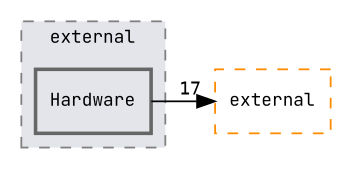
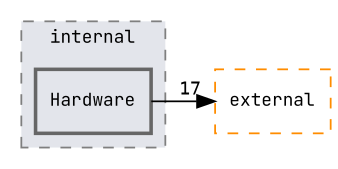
cluster "external": label "external" -> "internal"
